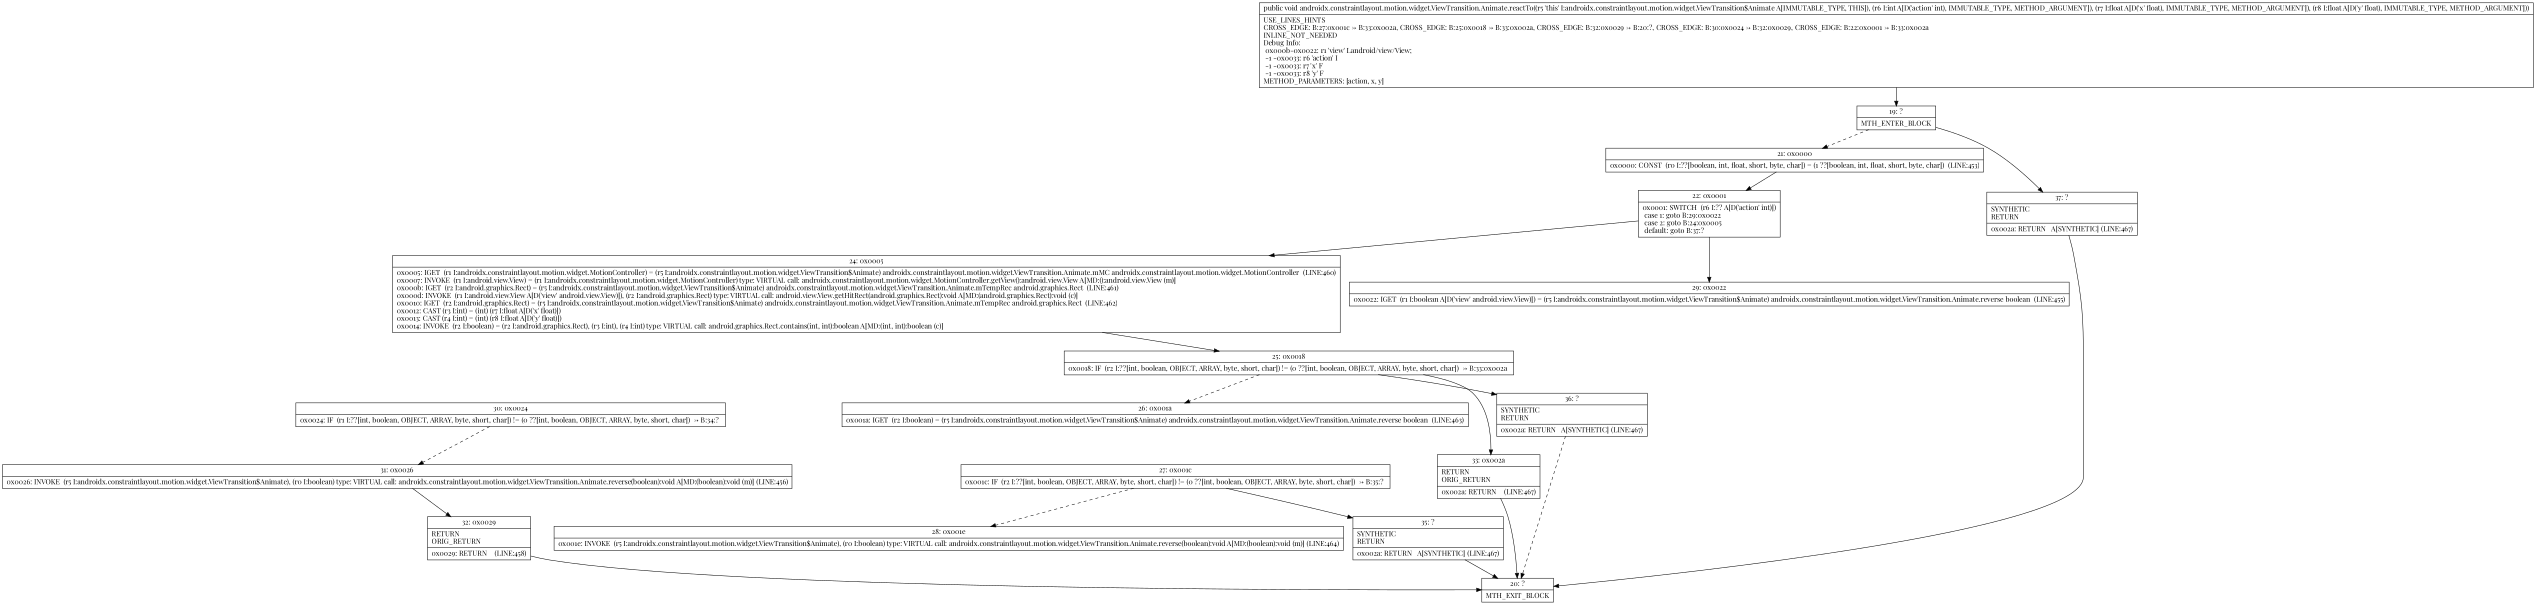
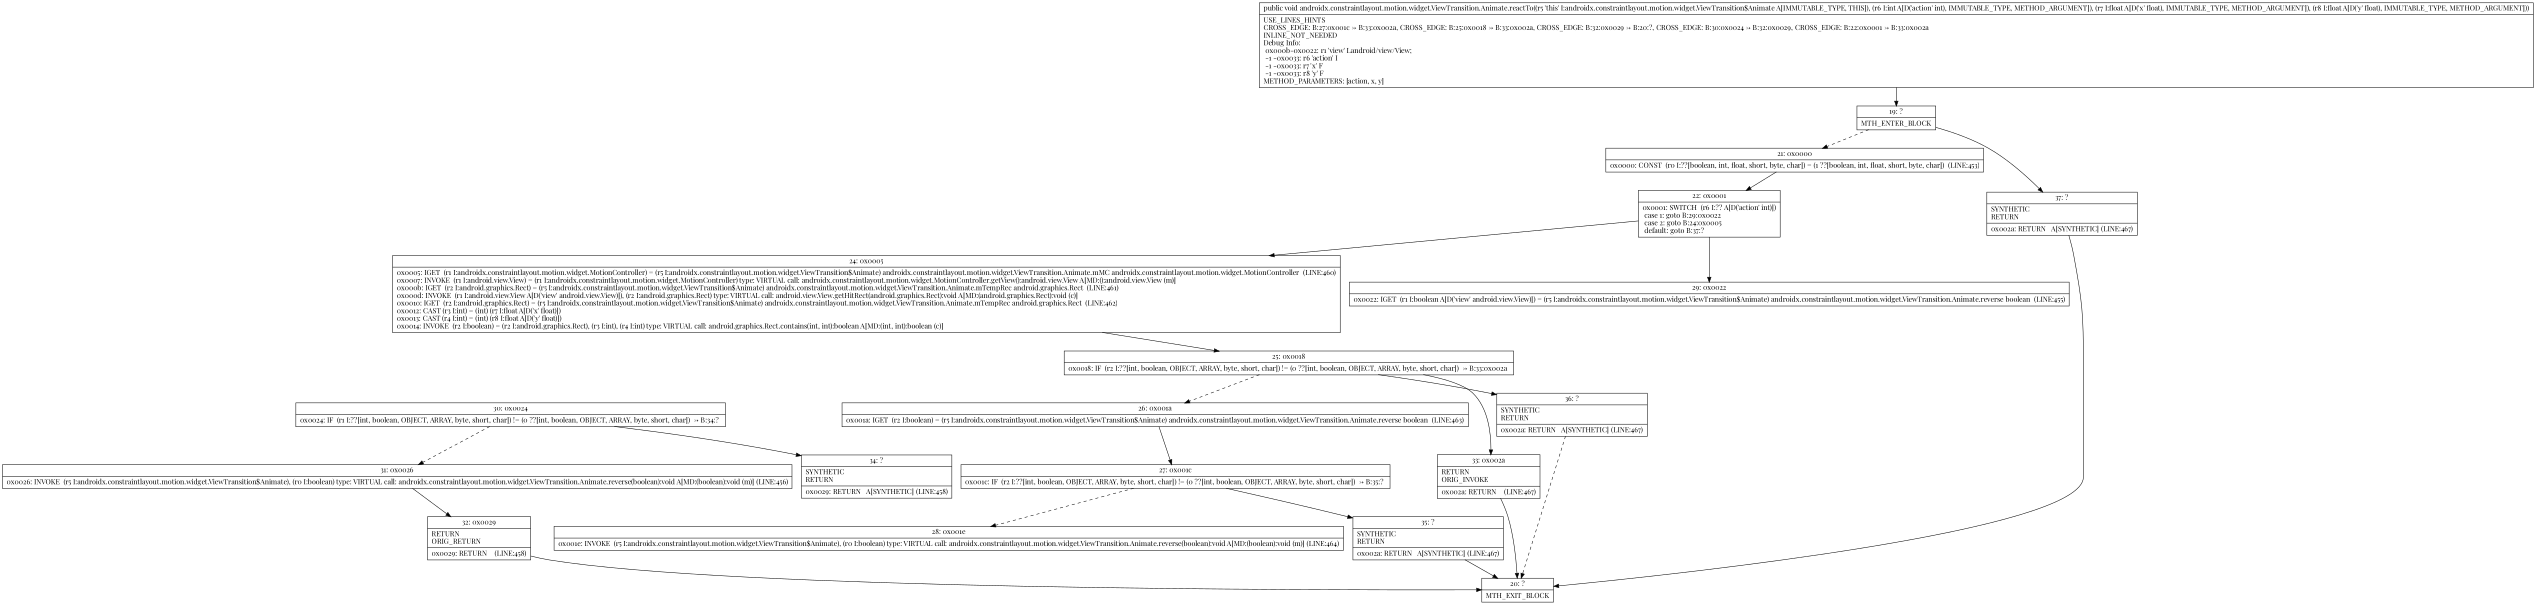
edge "26: 0x001a" -> "27: 0x001c": added
node "34: ?": added
node "33: 0x002a": text "ORIG_RETURN" -> "ORIG_INVOKE"
